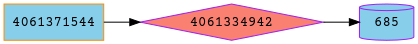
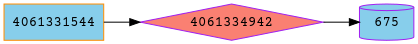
node "4061371544": label "4061371544" -> "4061331544"
node "685": label "685" -> "675"
